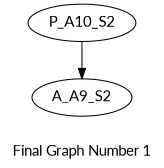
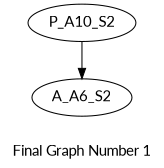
node "A_A9_S2": label "A_A9_S2" -> "A_A6_S2"
